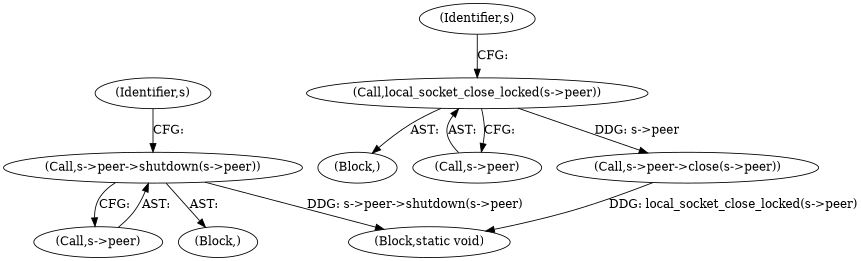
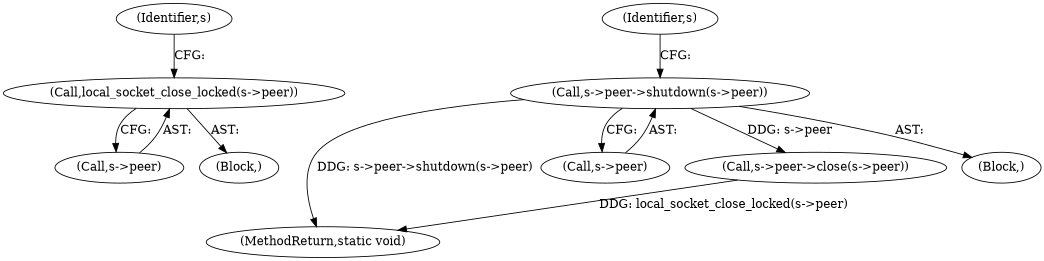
edge "(Call,local_socket_close_locked(s->peer))" -> "(Call,s->peer->close(s->peer))": now "(Call,s->peer->shutdown(s->peer))" -> "(Call,s->peer->close(s->peer))"
node "(Block,static void)": label "(Block,static void)" -> "(MethodReturn,static void)"
